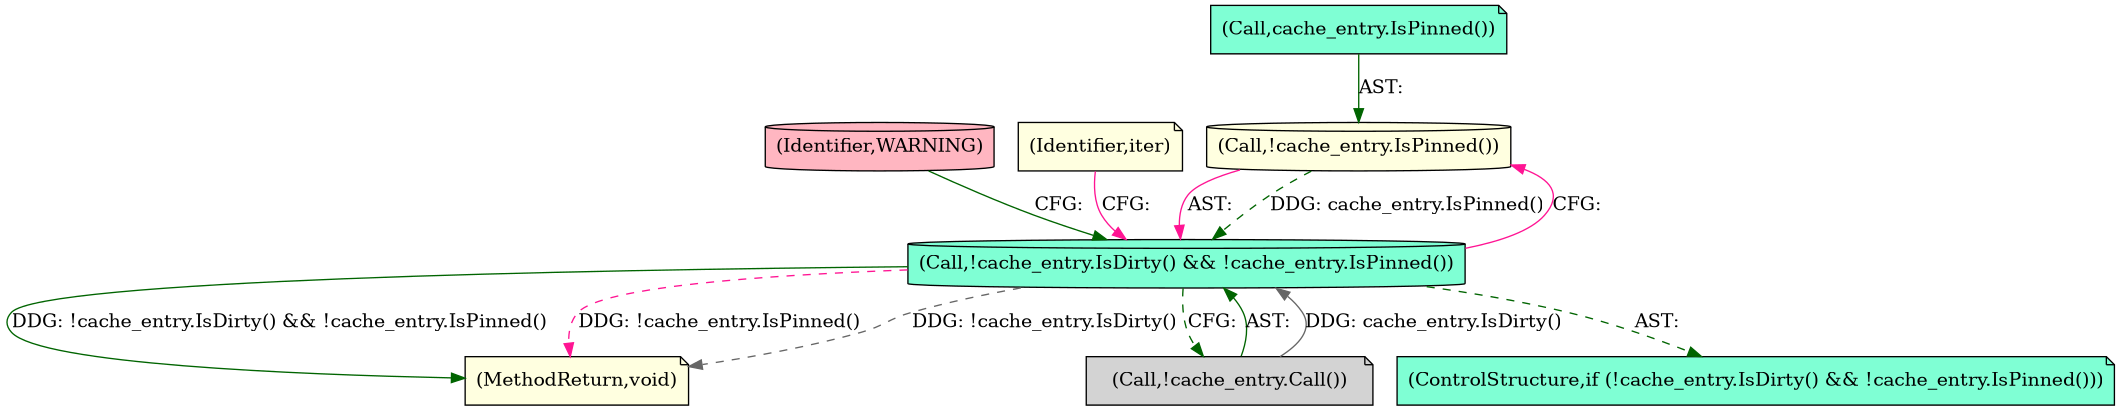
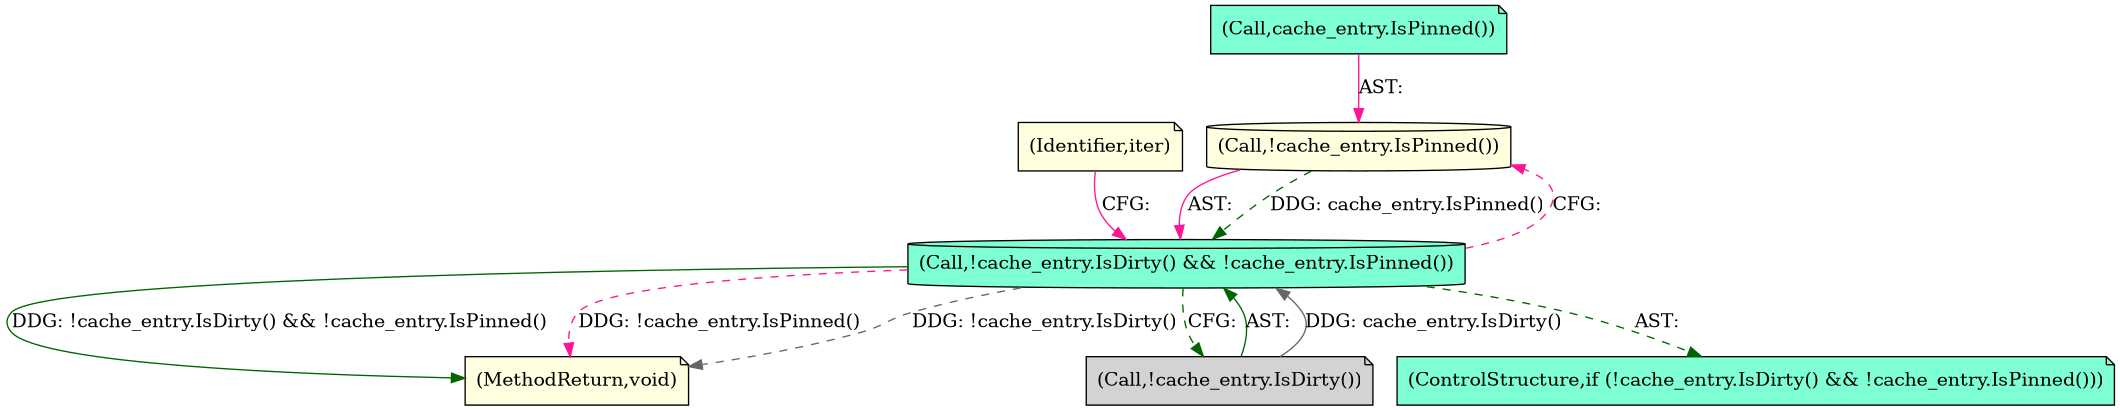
edge "(Call,cache_entry.IsPinned())" -> "(Call,!cache_entry.IsPinned())": color darkgreen -> deeppink
node "(Identifier,WARNING)": removed
edge "(Call,!cache_entry.IsDirty() && !cache_entry.IsPinned())" -> "(Call,!cache_entry.IsPinned())": style solid -> dashed
node "(Call,!cache_entry.Call())": label "(Call,!cache_entry.Call())" -> "(Call,!cache_entry.IsDirty())"
